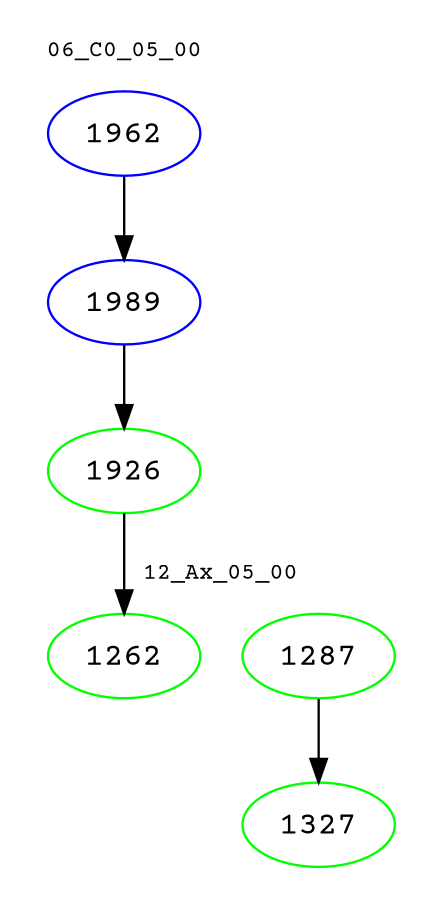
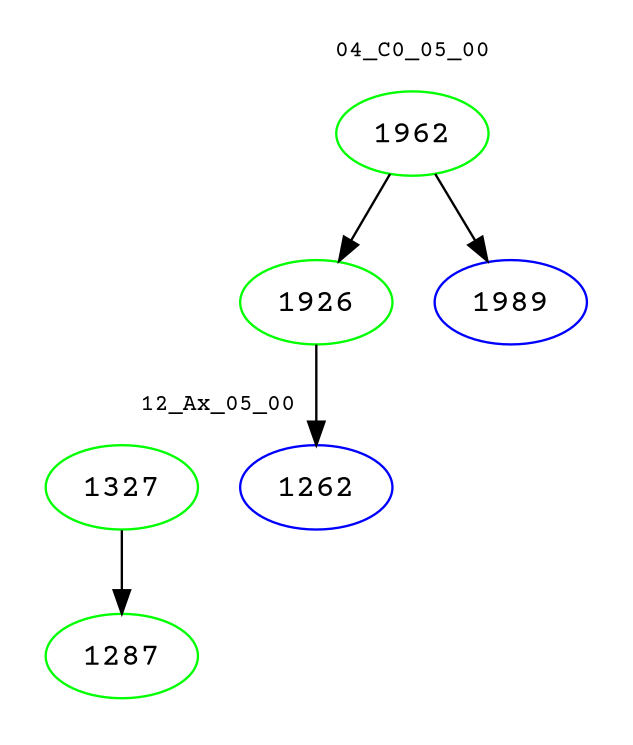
cluster "06_C0_05_00": label "06_C0_05_00" -> "04_C0_05_00"
node "1962": color blue -> green
edge "1989" -> "1926": now "1962" -> "1926"
node "1262": color green -> blue
edge "1287" -> "1327": reversed
